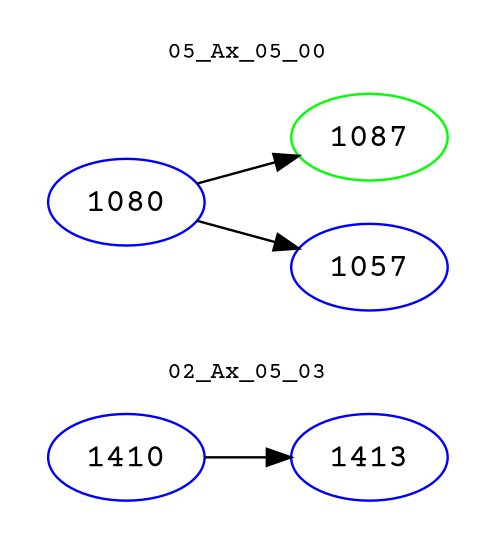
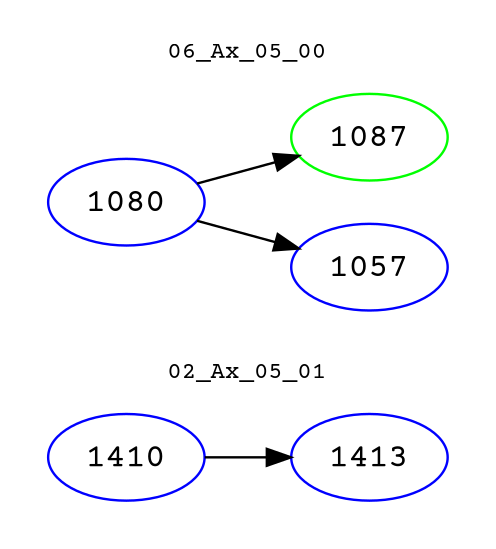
cluster "05_Ax_05_00": label "05_Ax_05_00" -> "06_Ax_05_00"
cluster "02_Ax_05_03": label "02_Ax_05_03" -> "02_Ax_05_01"
